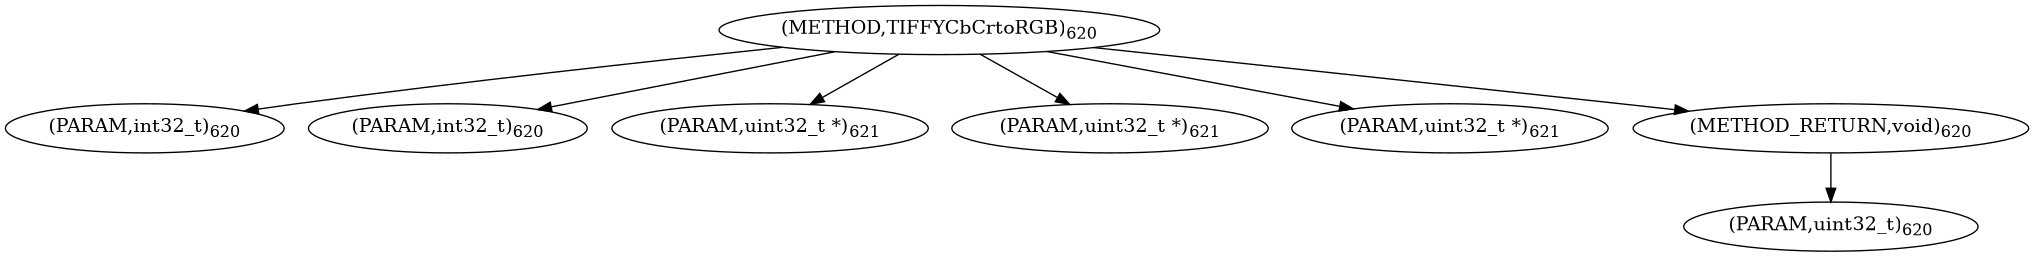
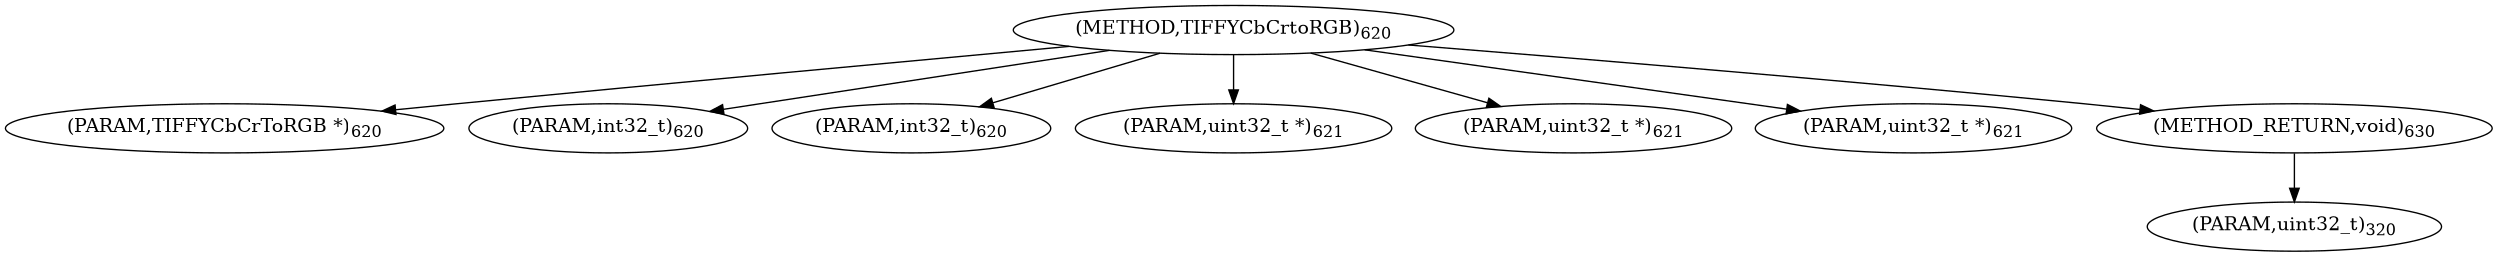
node "(METHOD_RETURN,void)": text "620" -> "630"
node "(PARAM,TIFFYCbCrToRGB *)": added
node "(PARAM,uint32_t)": text "620" -> "320"
